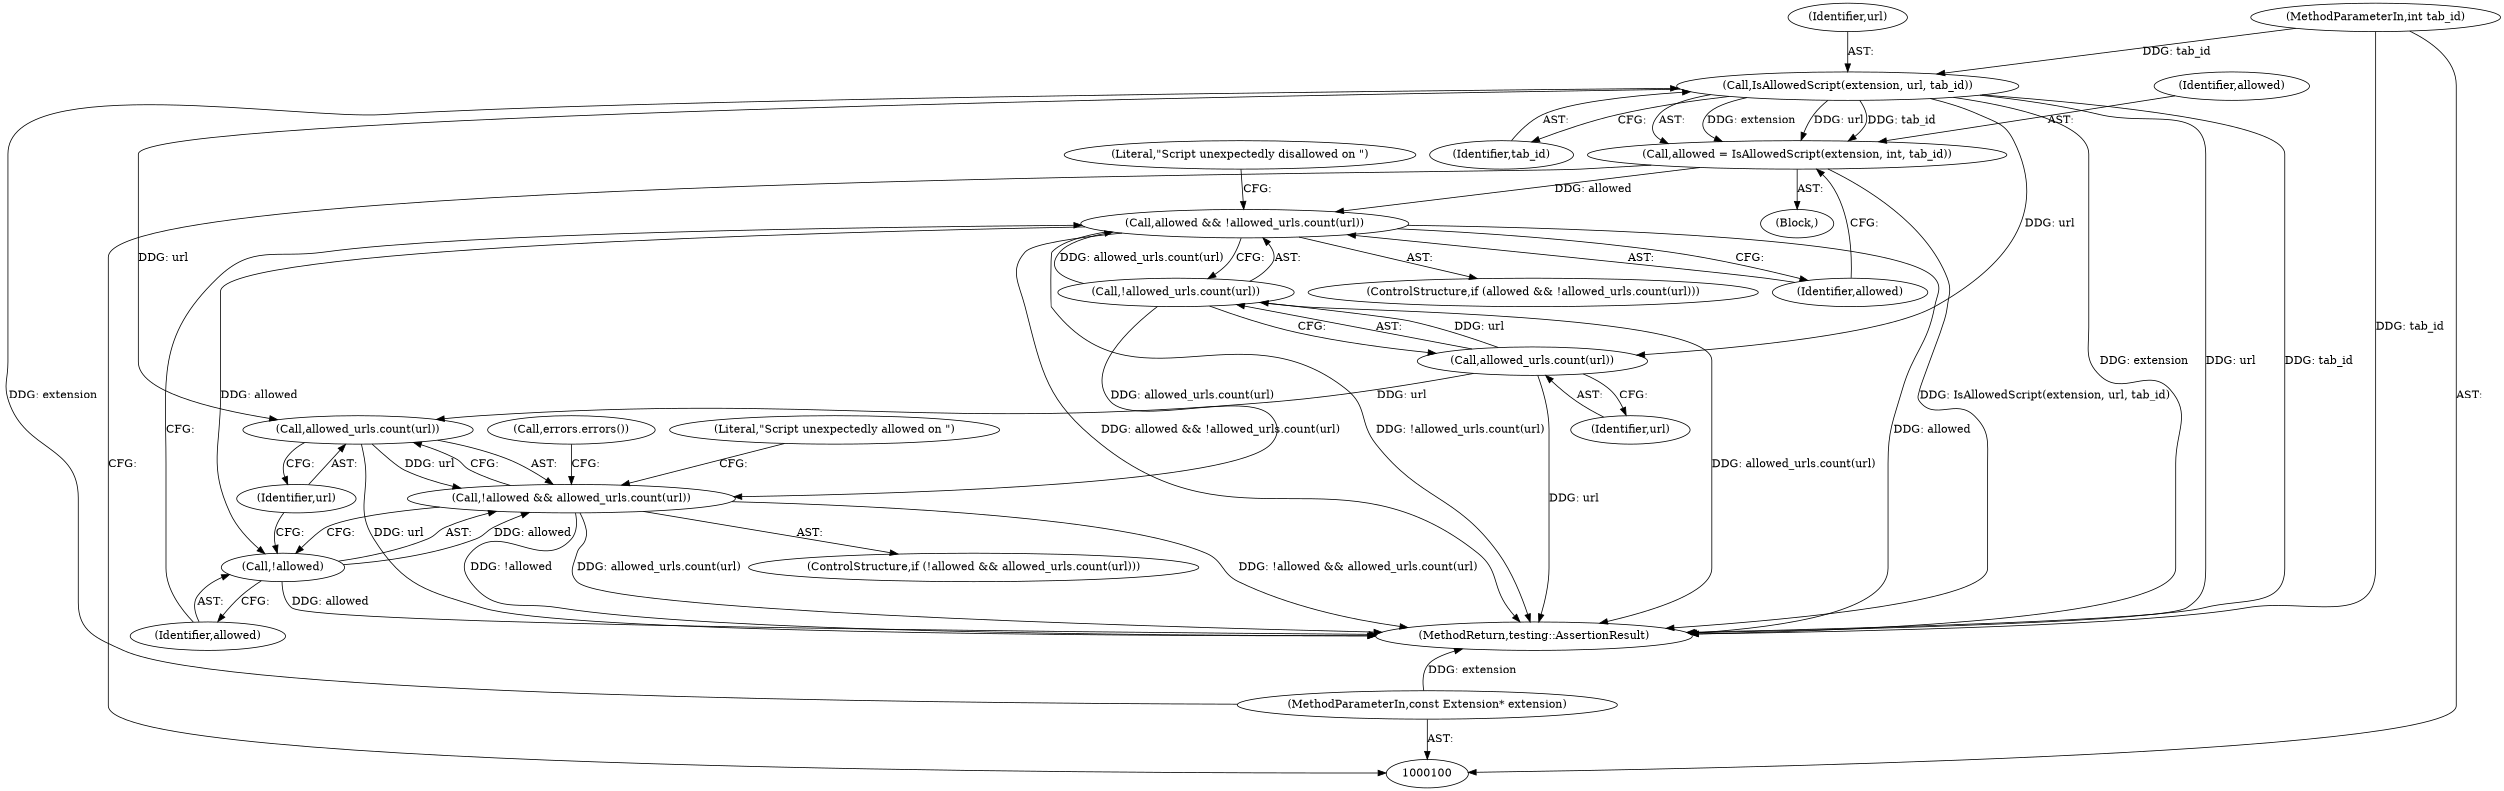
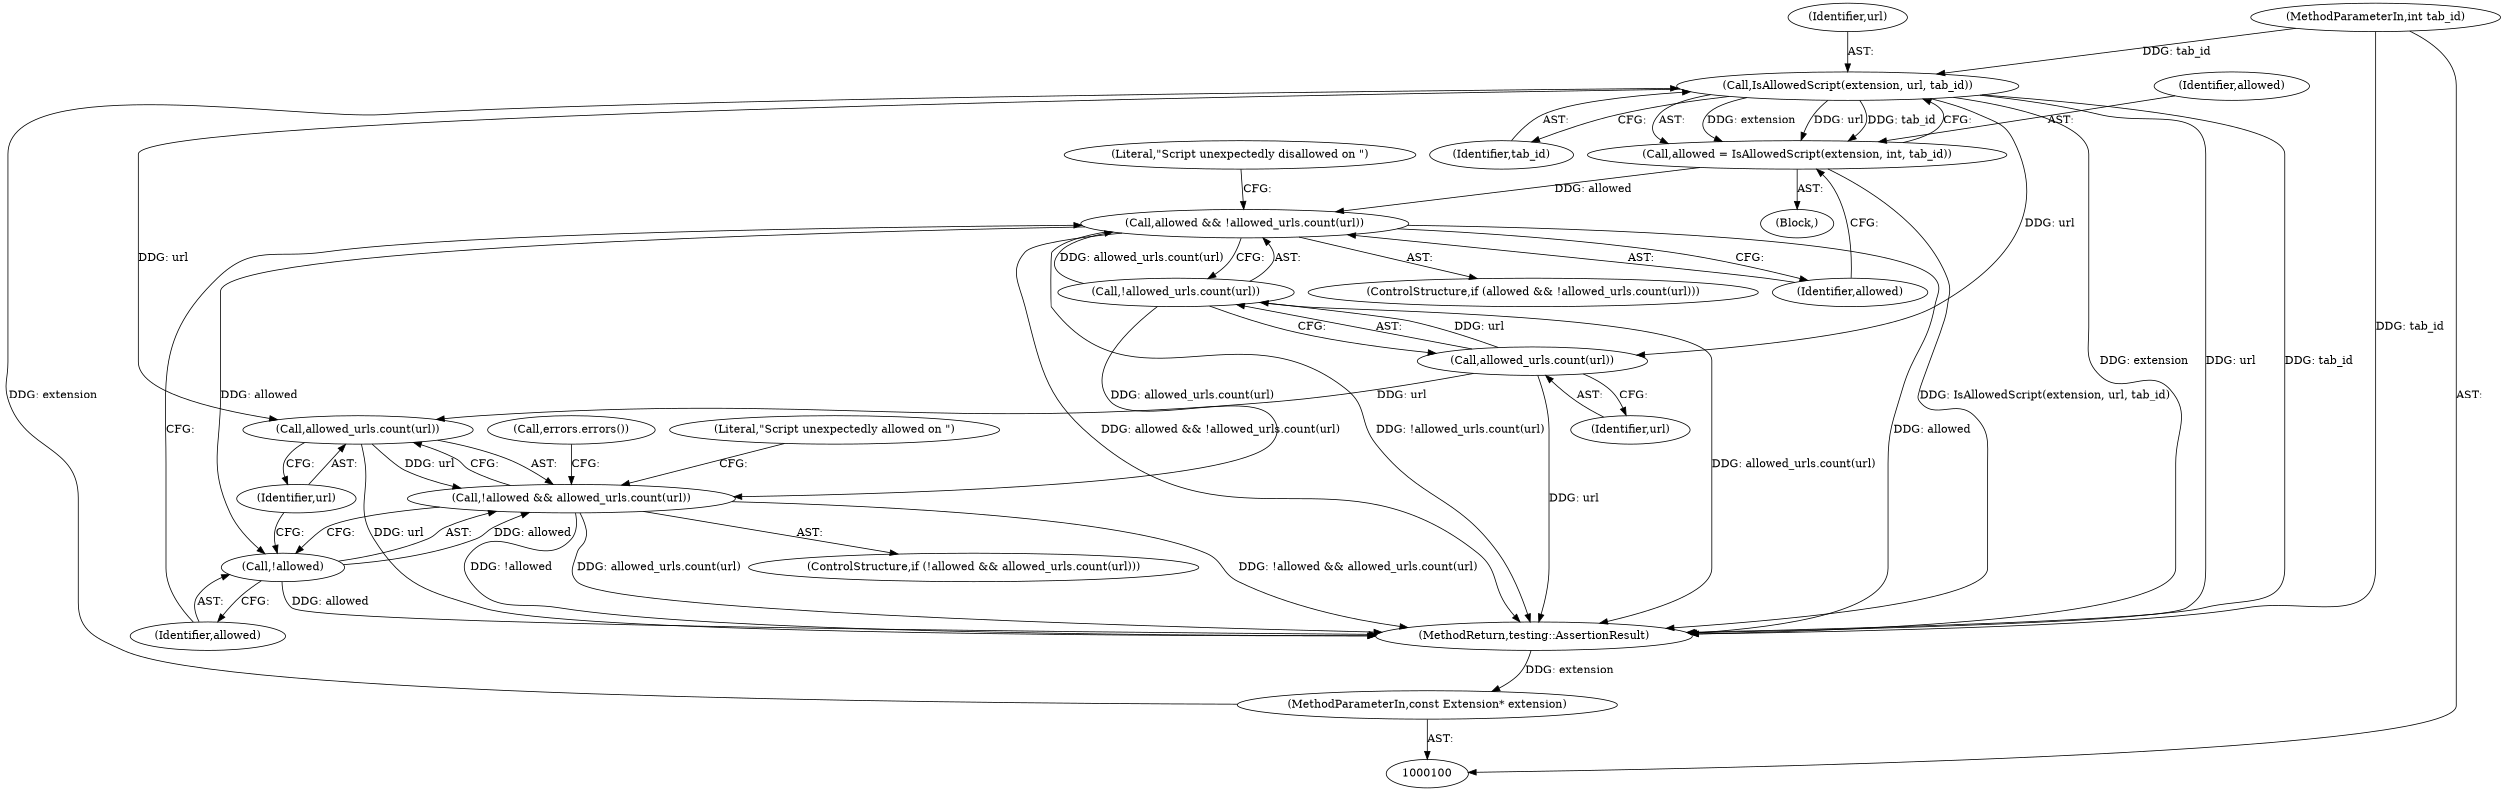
edge "(Call,allowed = IsAllowedScript(extension, int, tab_id))" -> "1000100": now "(Call,allowed = IsAllowedScript(extension, int, tab_id))" -> "(Call,IsAllowedScript(extension, url, tab_id))"
edge "(MethodParameterIn,const Extension* extension)" -> "(MethodReturn,testing::AssertionResult)": reversed
